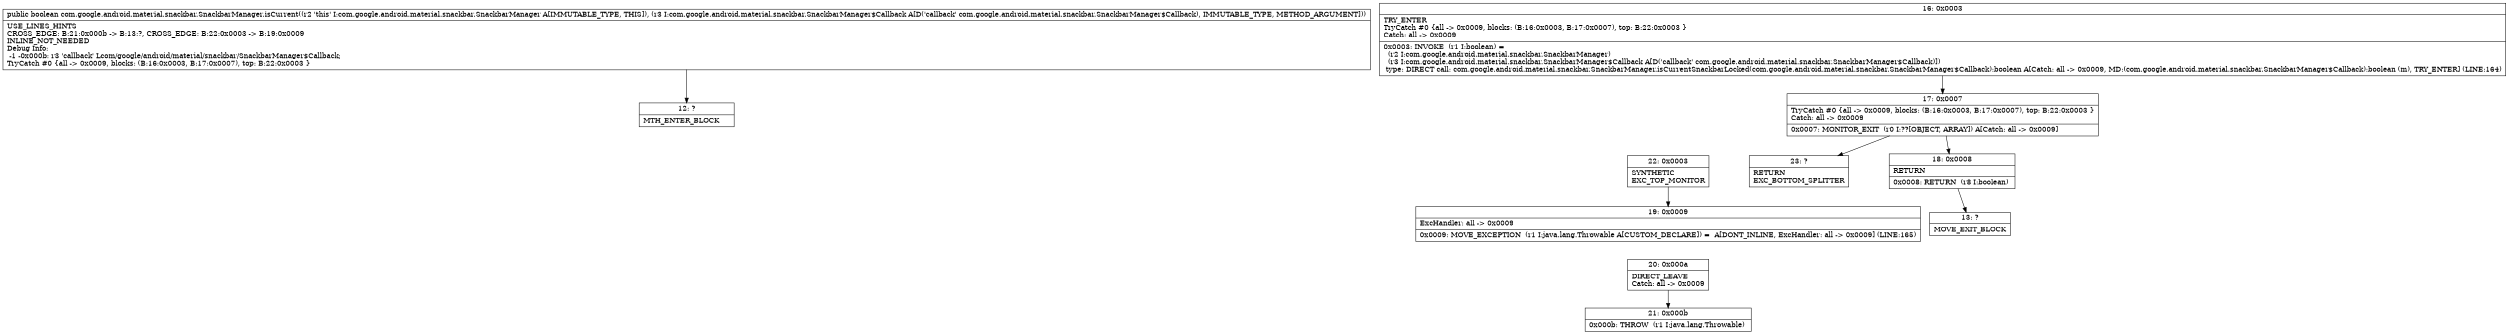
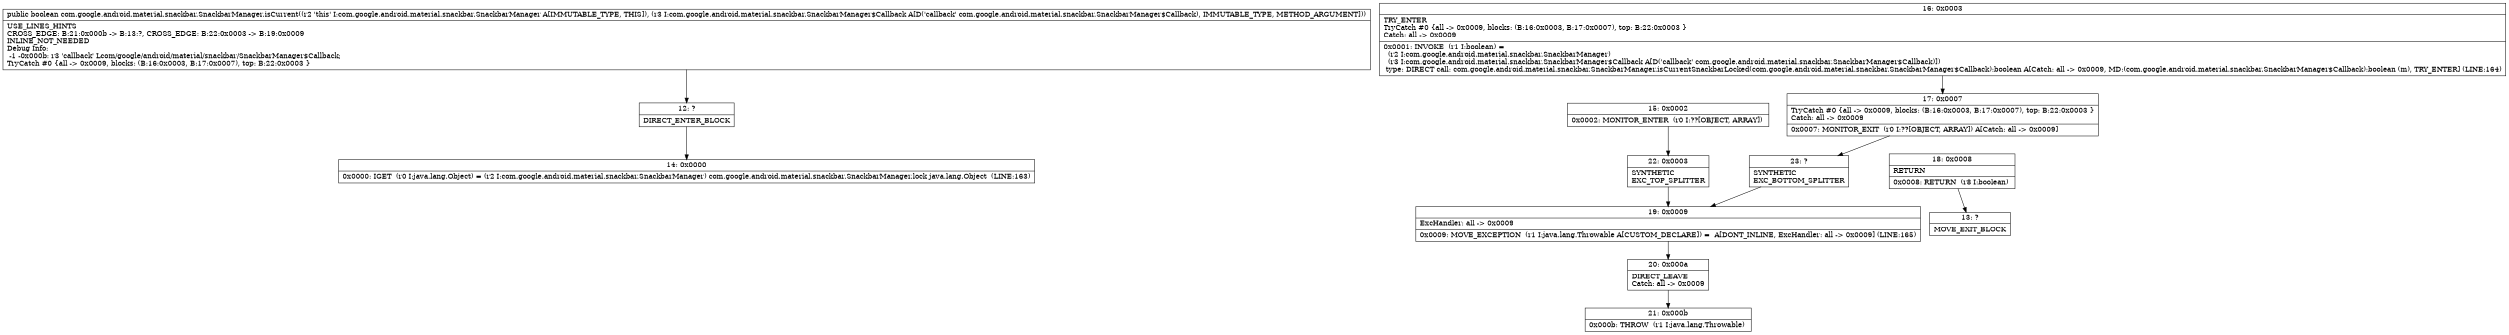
node "16: 0x0003": text "0x0003: INVOKE  (r1 I:boolean) =" -> "0x0001: INVOKE  (r1 I:boolean) ="
node "15: 0x0002": added
node "12: ?": text "MTH_ENTER_BLOCK" -> "DIRECT_ENTER_BLOCK"
edge "17: 0x0007" -> "18: 0x0008": removed
node "14: 0x0000": added
node "23: ?": text "RETURN" -> "SYNTHETIC"
node "22: 0x0003": text "EXC_TOP_MONITOR" -> "EXC_TOP_SPLITTER"
edge "23: ?" -> "19: 0x0009": added
edge "19: 0x0009" -> "20: 0x000a": added
